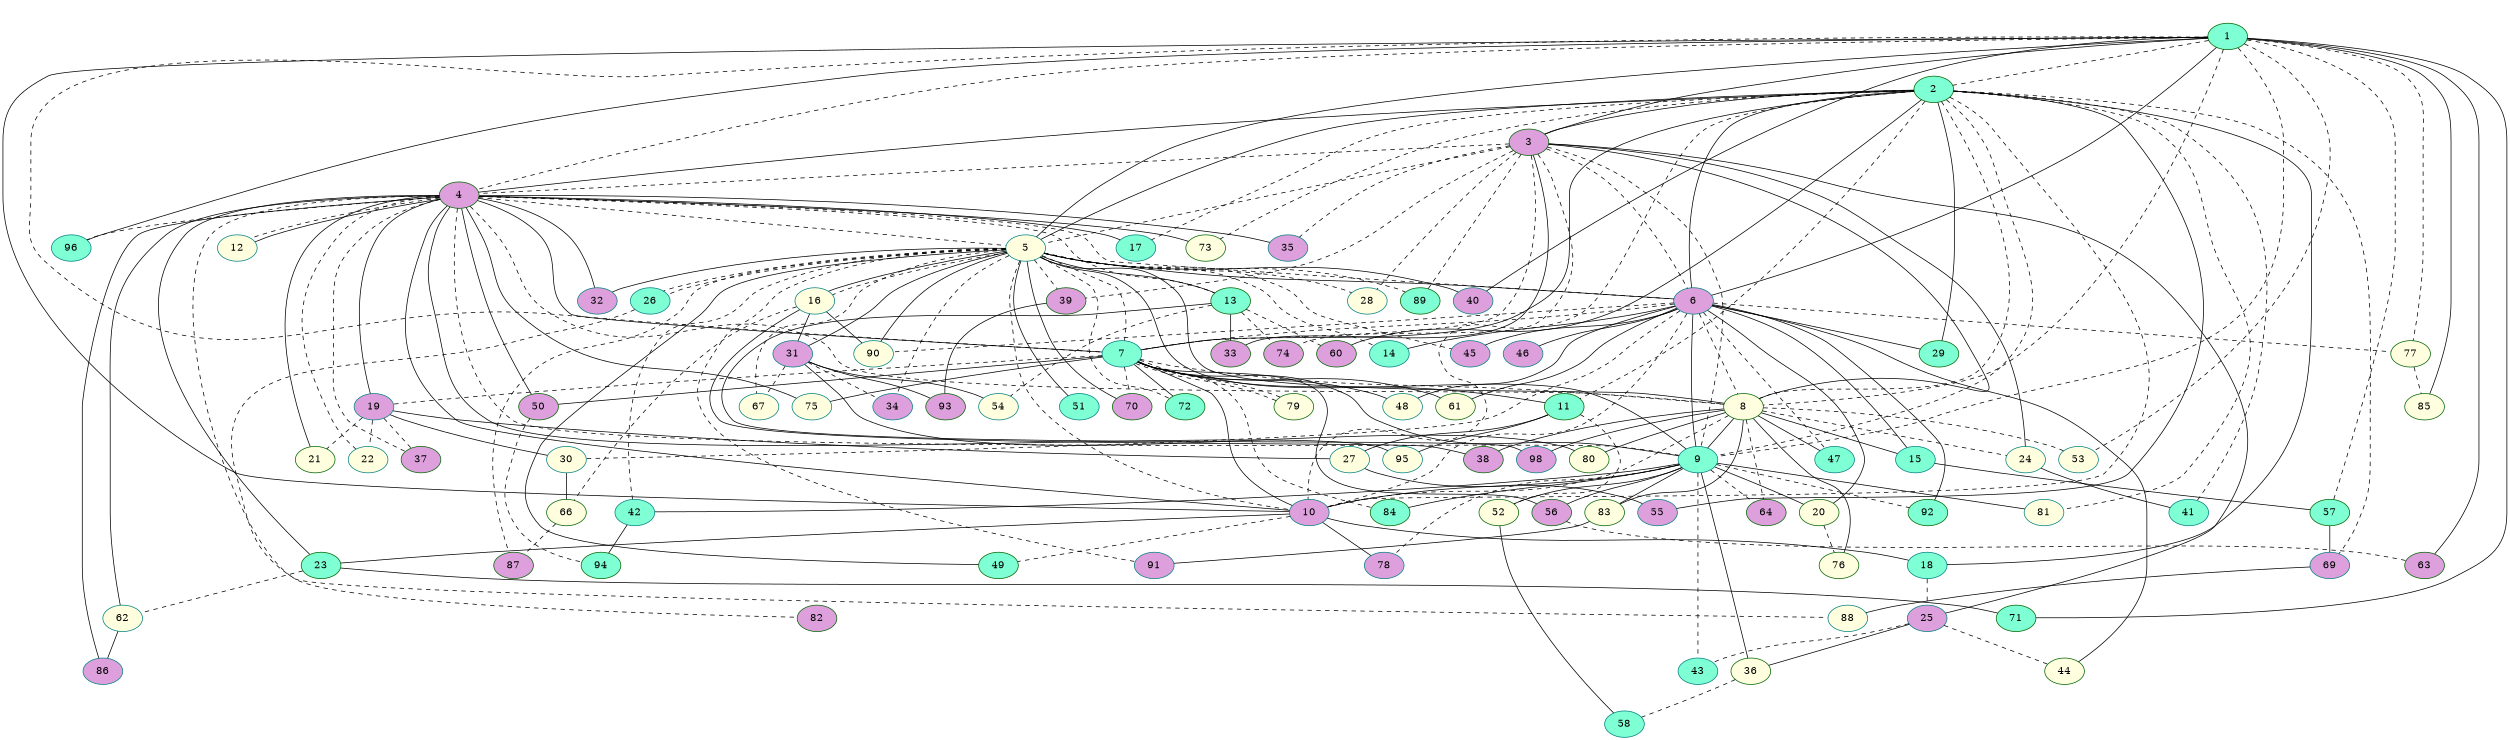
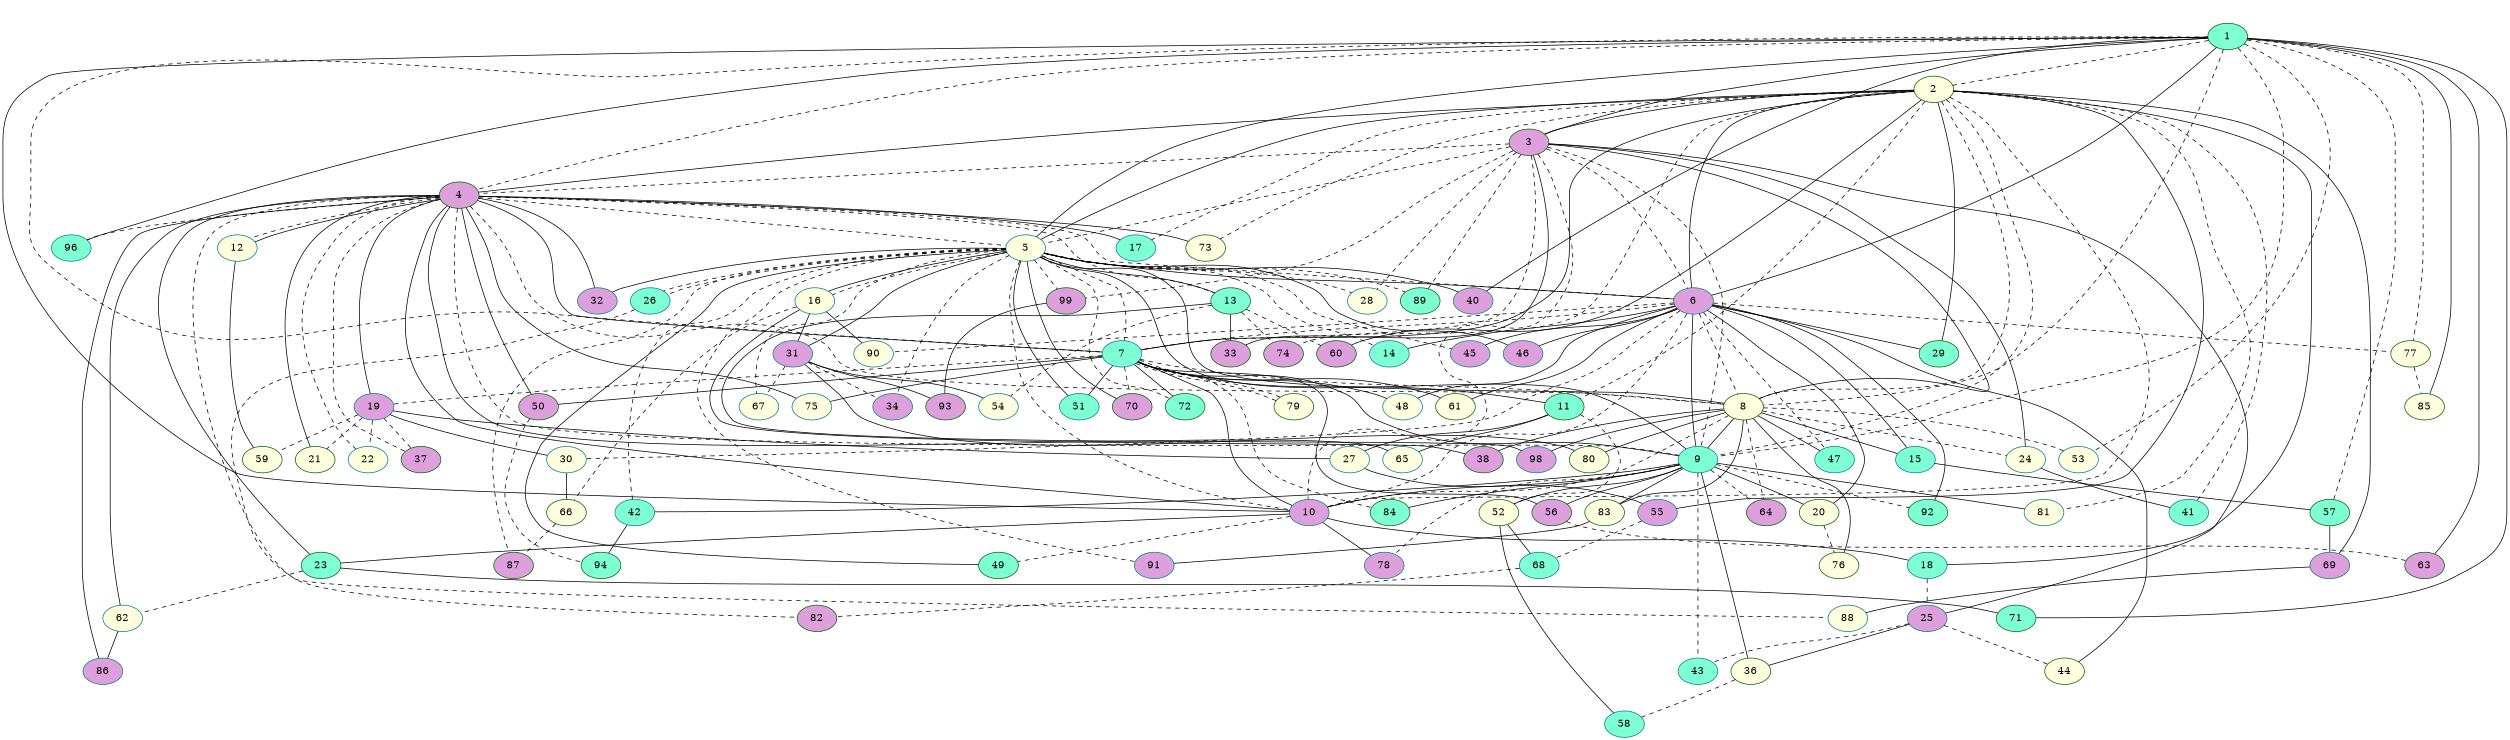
node "2": fillcolor aquamarine -> lightyellow
edge "2" -- "69": style dashed -> solid
node "35": removed
edge "5" -- "90": now "5" -- "46"
node "39": label "39" -> "99"
edge "7" -- "51": added
node "59": added
node "95": label "95" -> "65"
node "68": added
